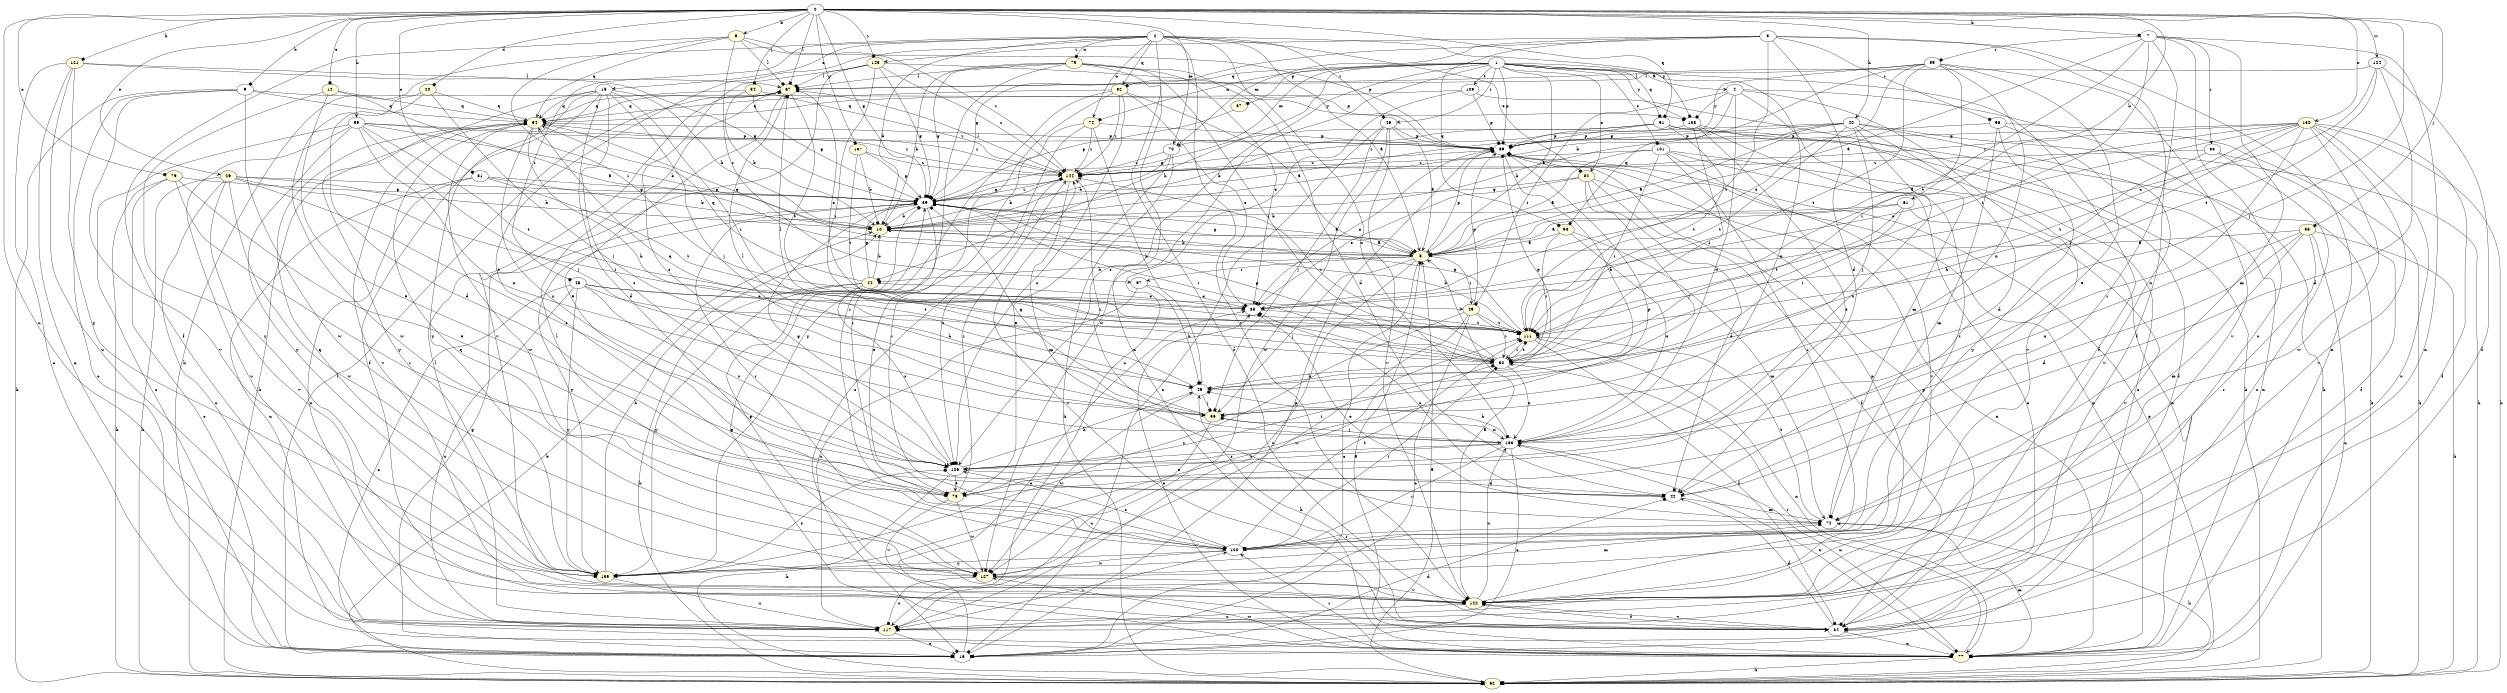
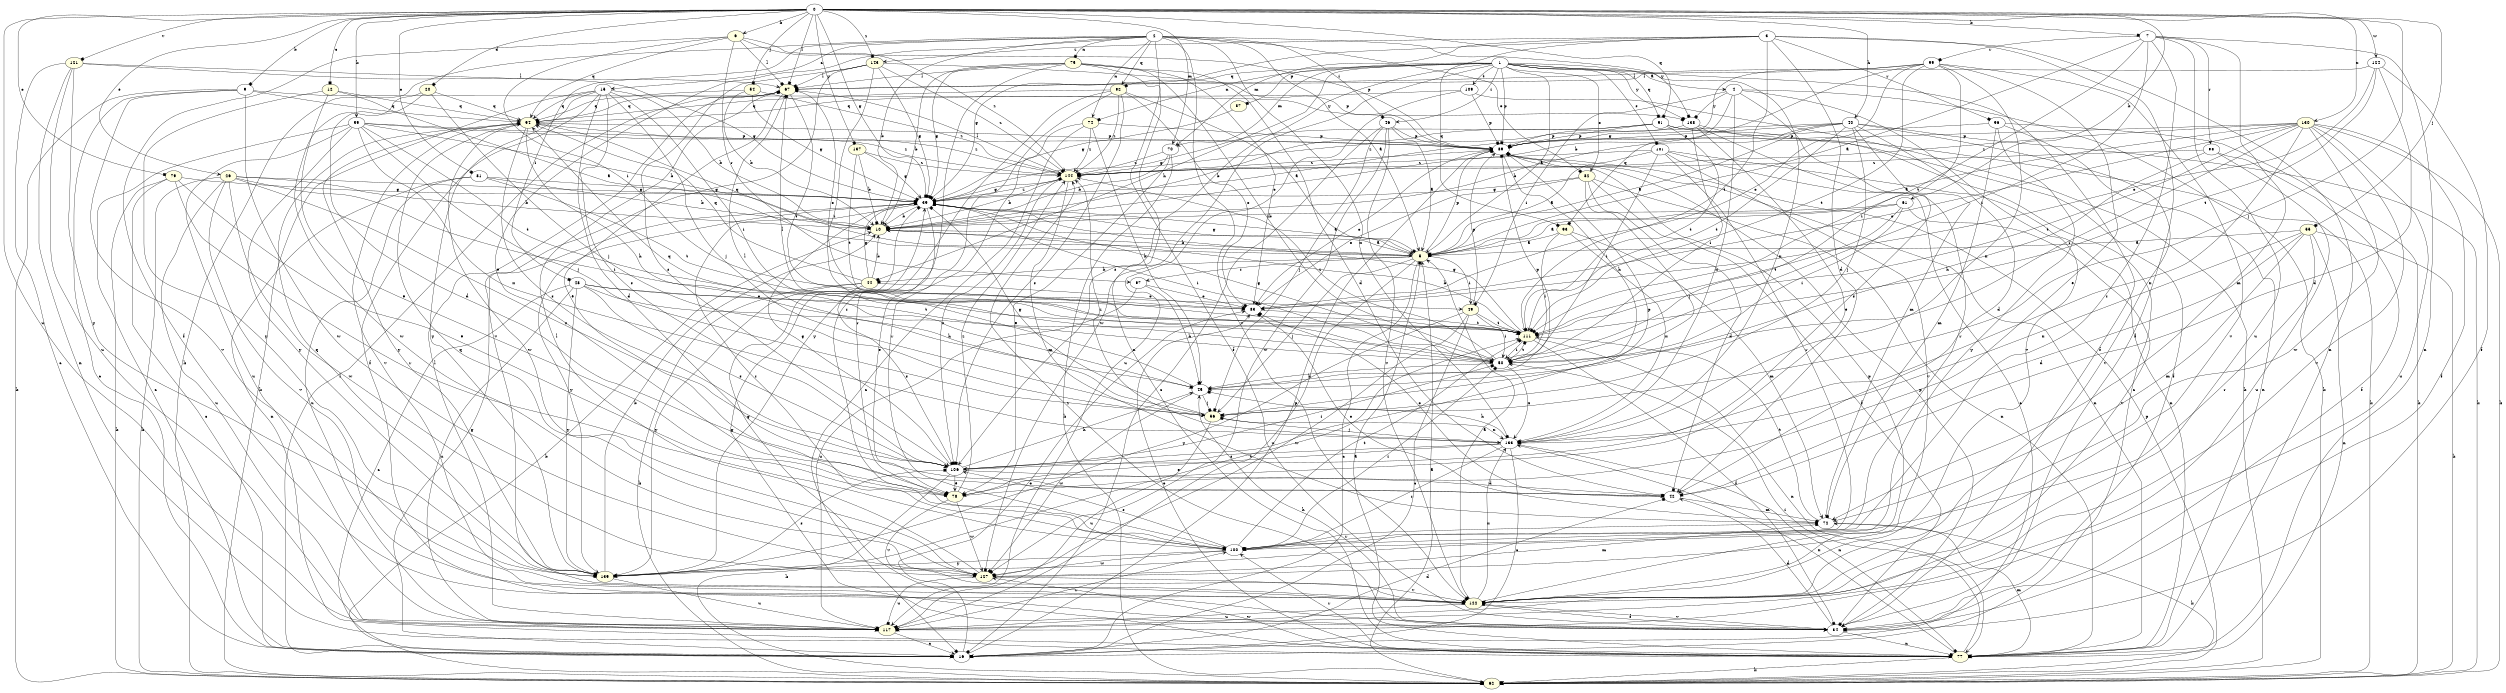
edge "0" -> "121": label "h" -> "v"
